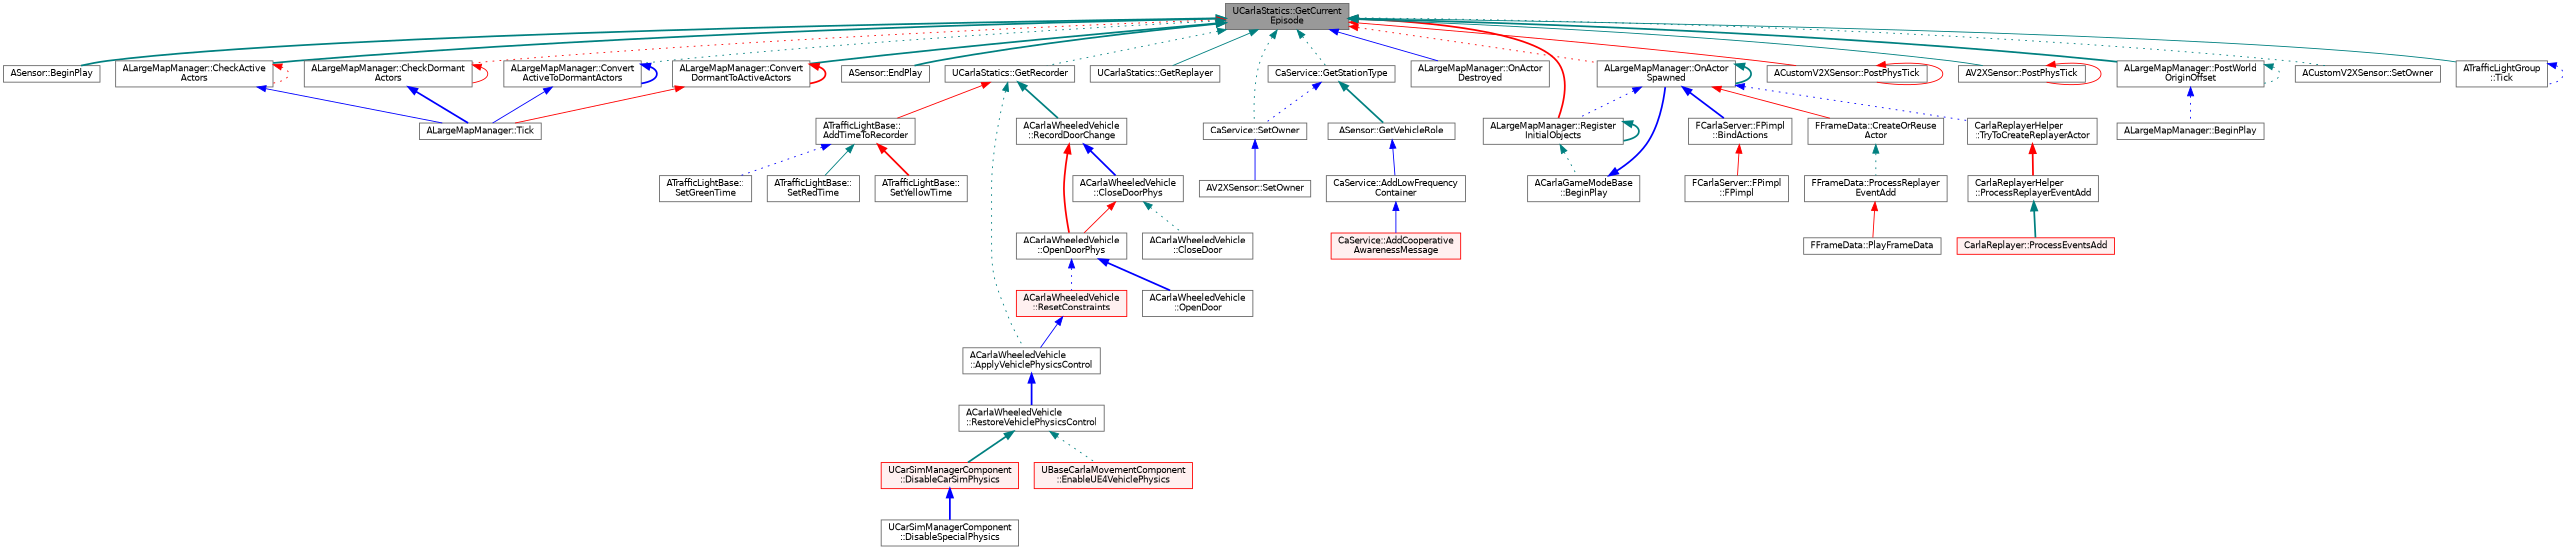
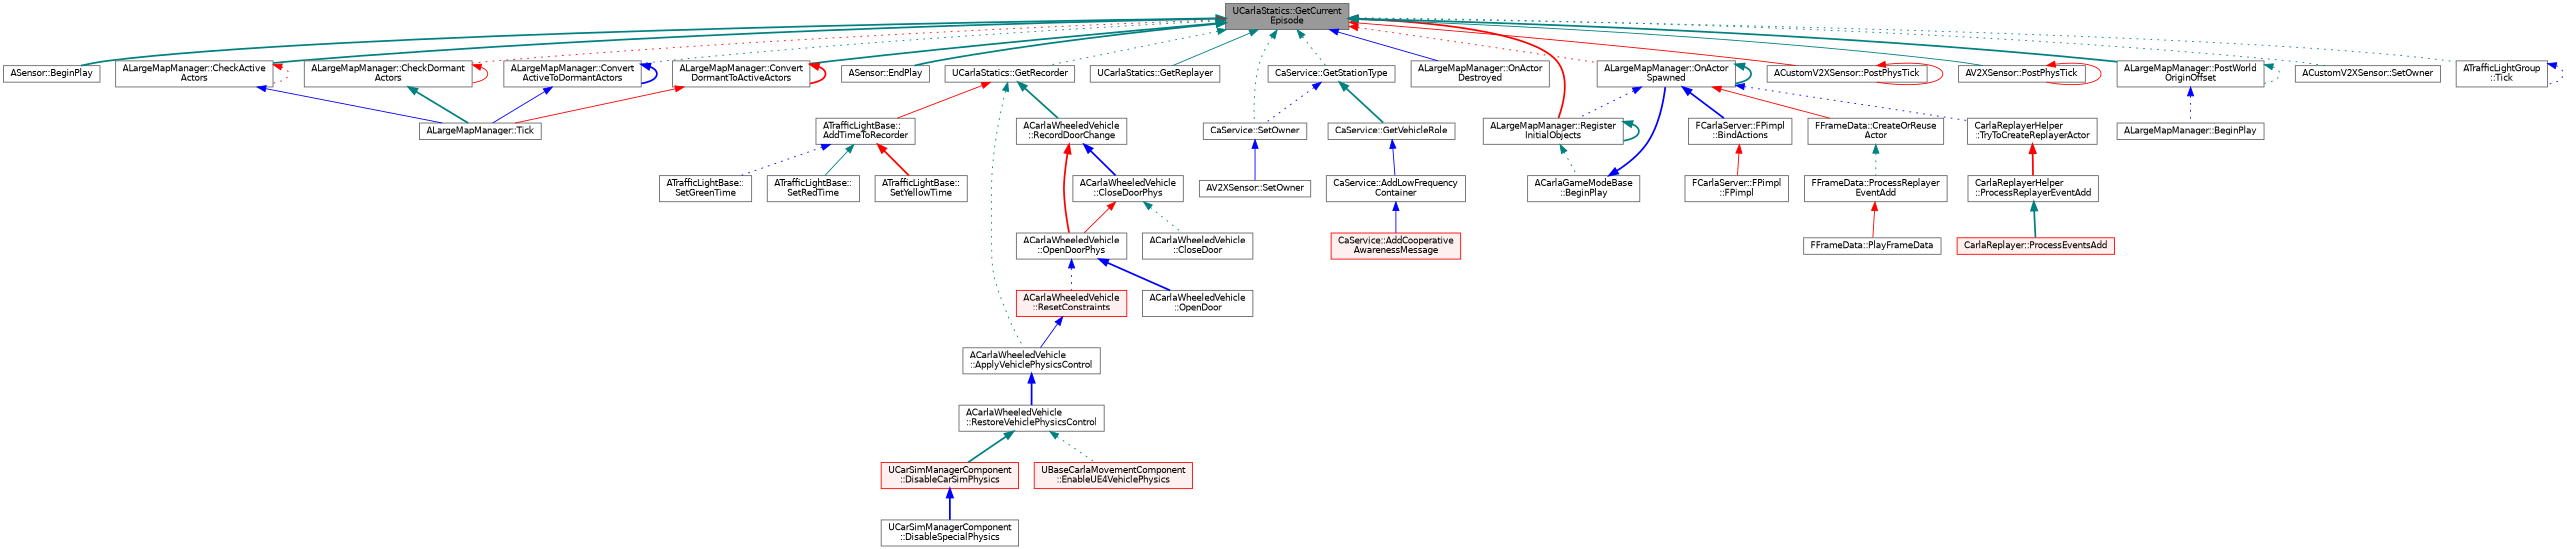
edge "ATrafficLightGroup ::Tick" -> "UCarlaStatics::GetCurrent Episode": style solid -> dotted
edge "ALargeMapManager::Tick" -> "ALargeMapManager::CheckDormant Actors": color blue -> teal
node "ASensor::GetVehicleRole": label "ASensor::GetVehicleRole" -> "CaService::GetVehicleRole"
